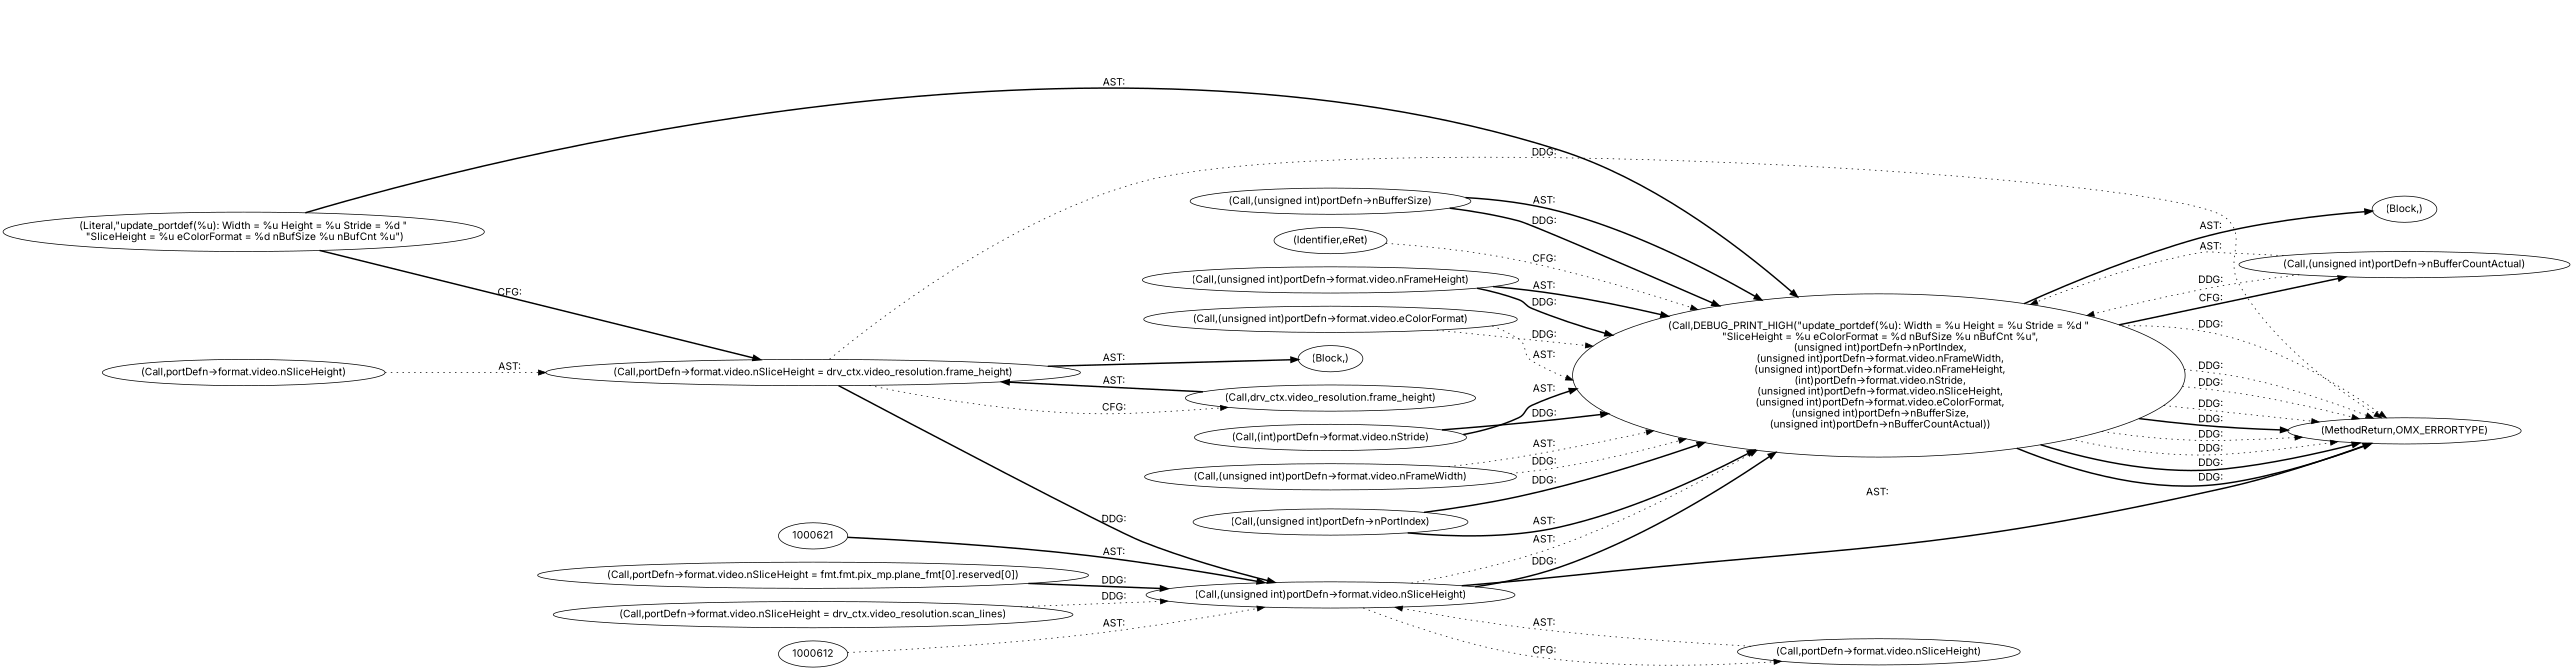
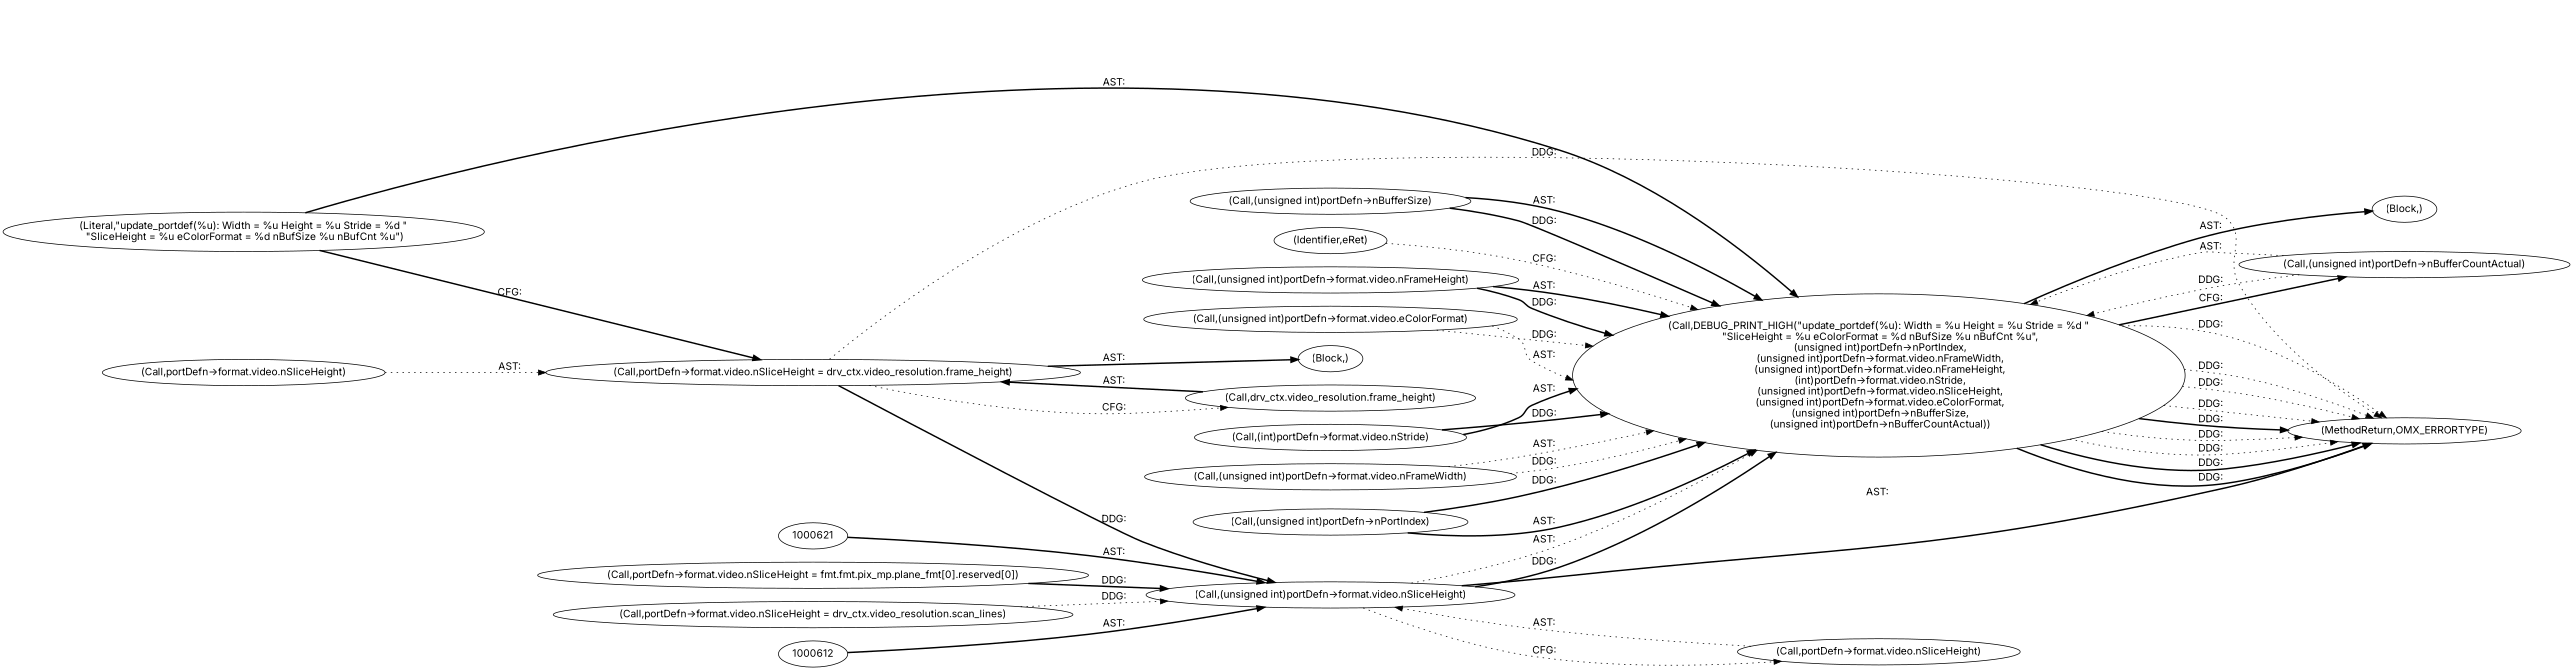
edge "1000612" -> "(Call,(unsigned int)portDefn->format.video.nSliceHeight)": style dotted -> bold
